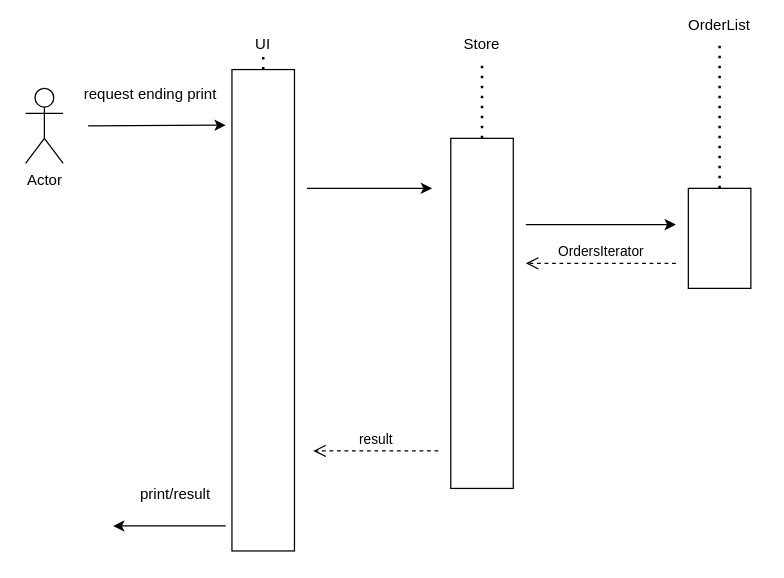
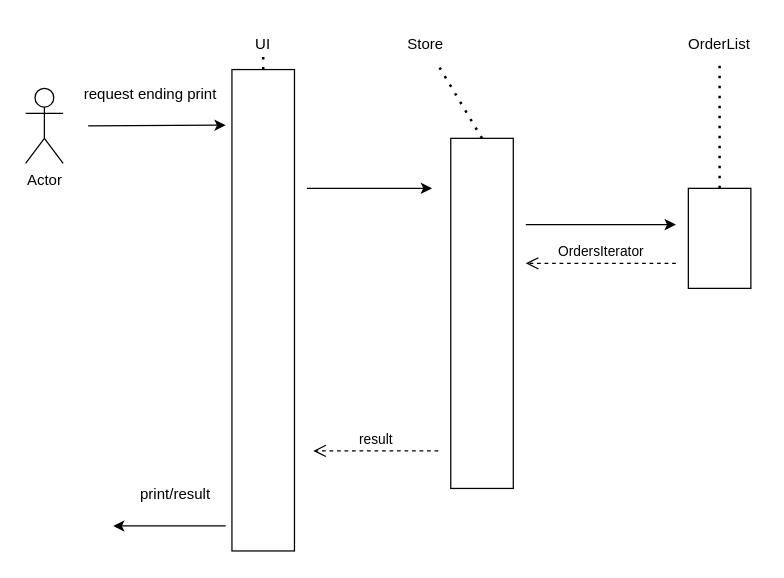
node "OrderList": moved (719, 26) -> (719, 44)
node "Store": moved (482, 44) -> (426, 44)
